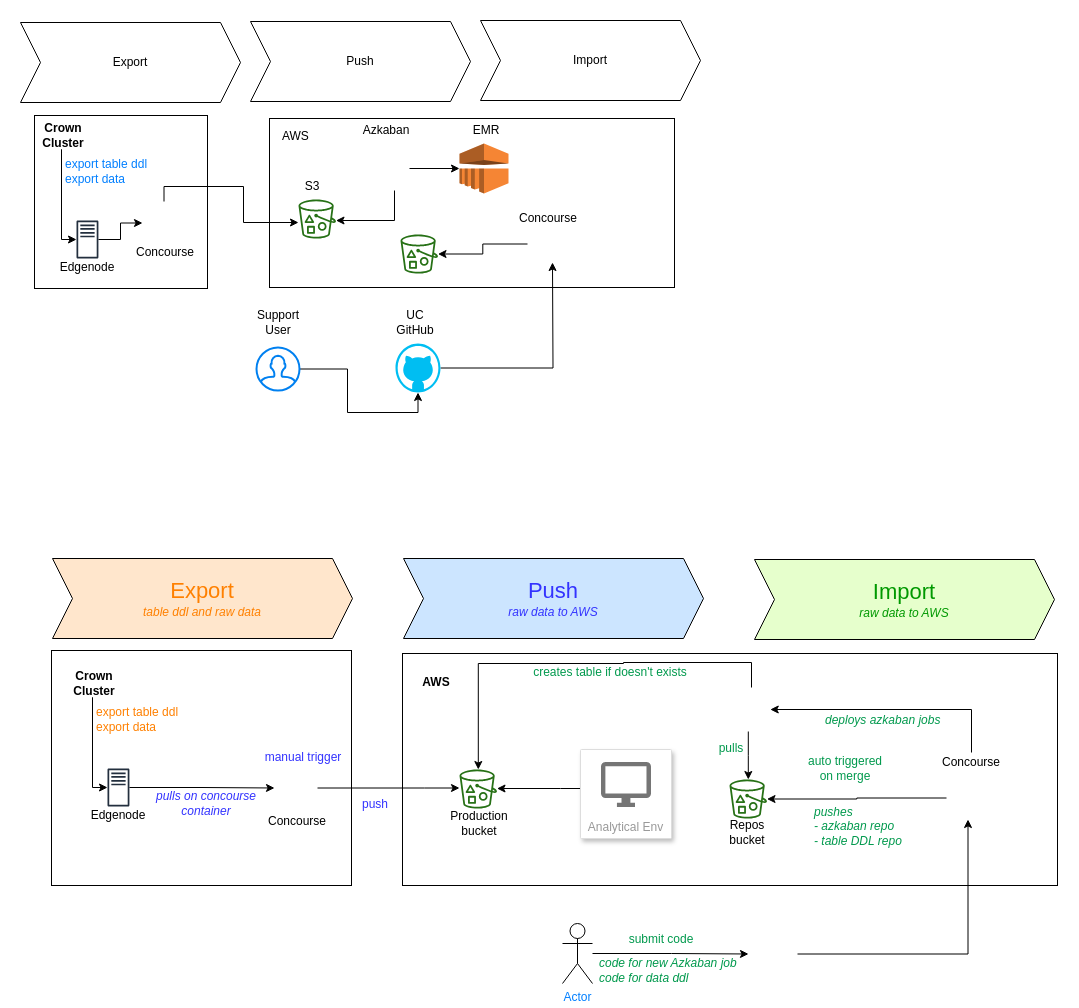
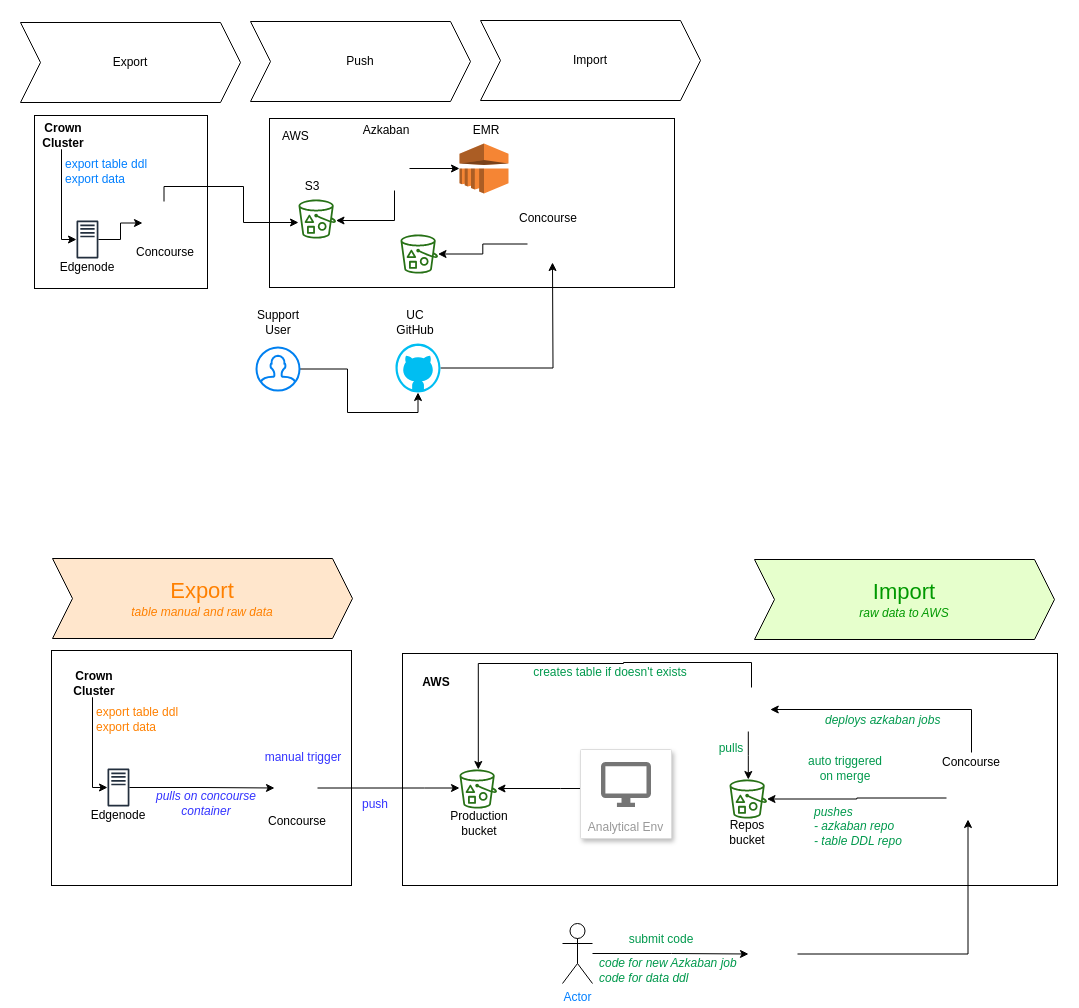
node "Export table ddl and raw data": label "Export table ddl and raw data" -> "Export table manual and raw data"
node "Push raw data to AWS": removed
